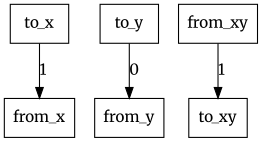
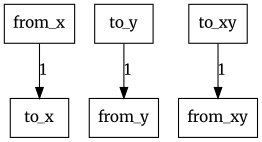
edge "to_x" -> "from_x": reversed
edge "from_xy" -> "to_xy": reversed
edge "to_y" -> "from_y": label "0" -> "1"
